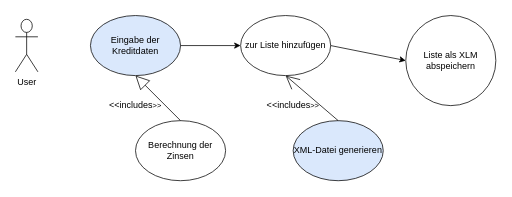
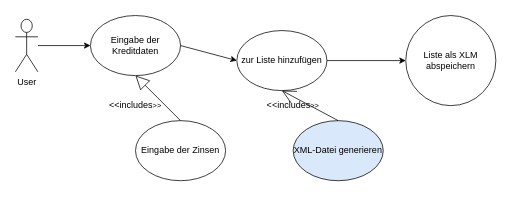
edge "User" -> "Eingabe der Kreditdaten": added
node "Eingabe der Kreditdaten": fillcolor #dae8fc -> #ffffff
node "zur Liste hinzufügen": moved (285, 45) -> (282, 60)
node "Berechnung der Zinsen": label "Berechnung der Zinsen" -> "Eingabe der Zinsen"
